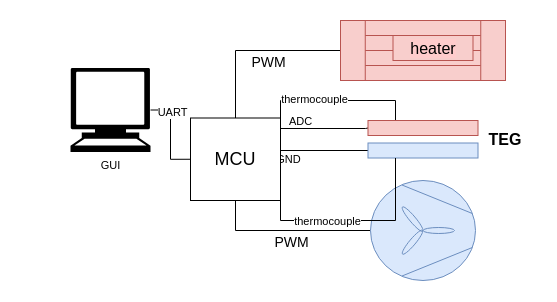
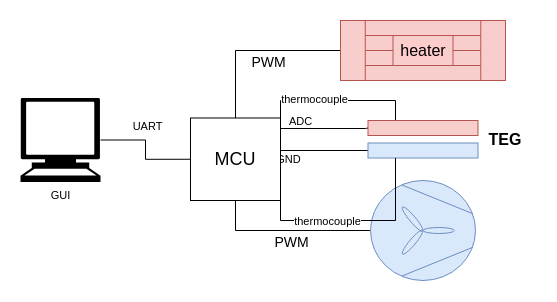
node "heater": size 80x25 -> 60x30
node "GUI": moved (111, 110) -> (61, 140)
